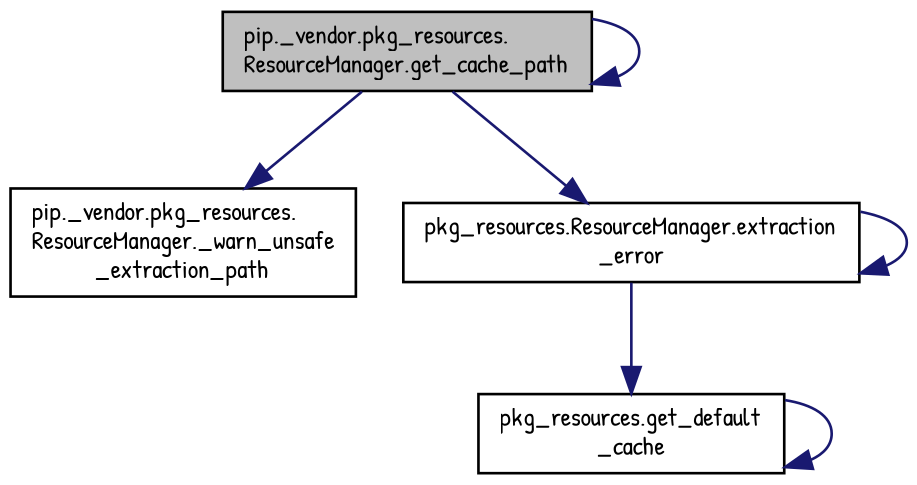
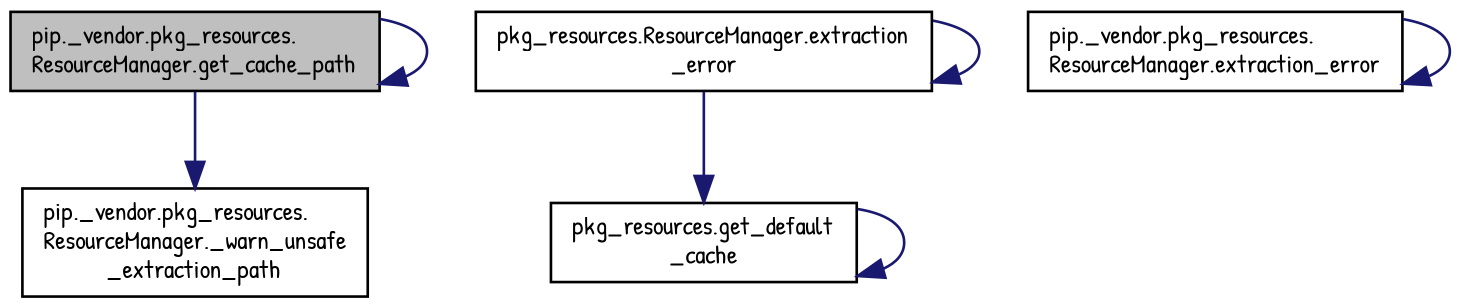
node "pip._vendor.pkg_resources. ResourceManager.extraction_error": added
edge "pip._vendor.pkg_resources. ResourceManager.get_cache_path" -> "pkg_resources.ResourceManager.extraction _error": removed
